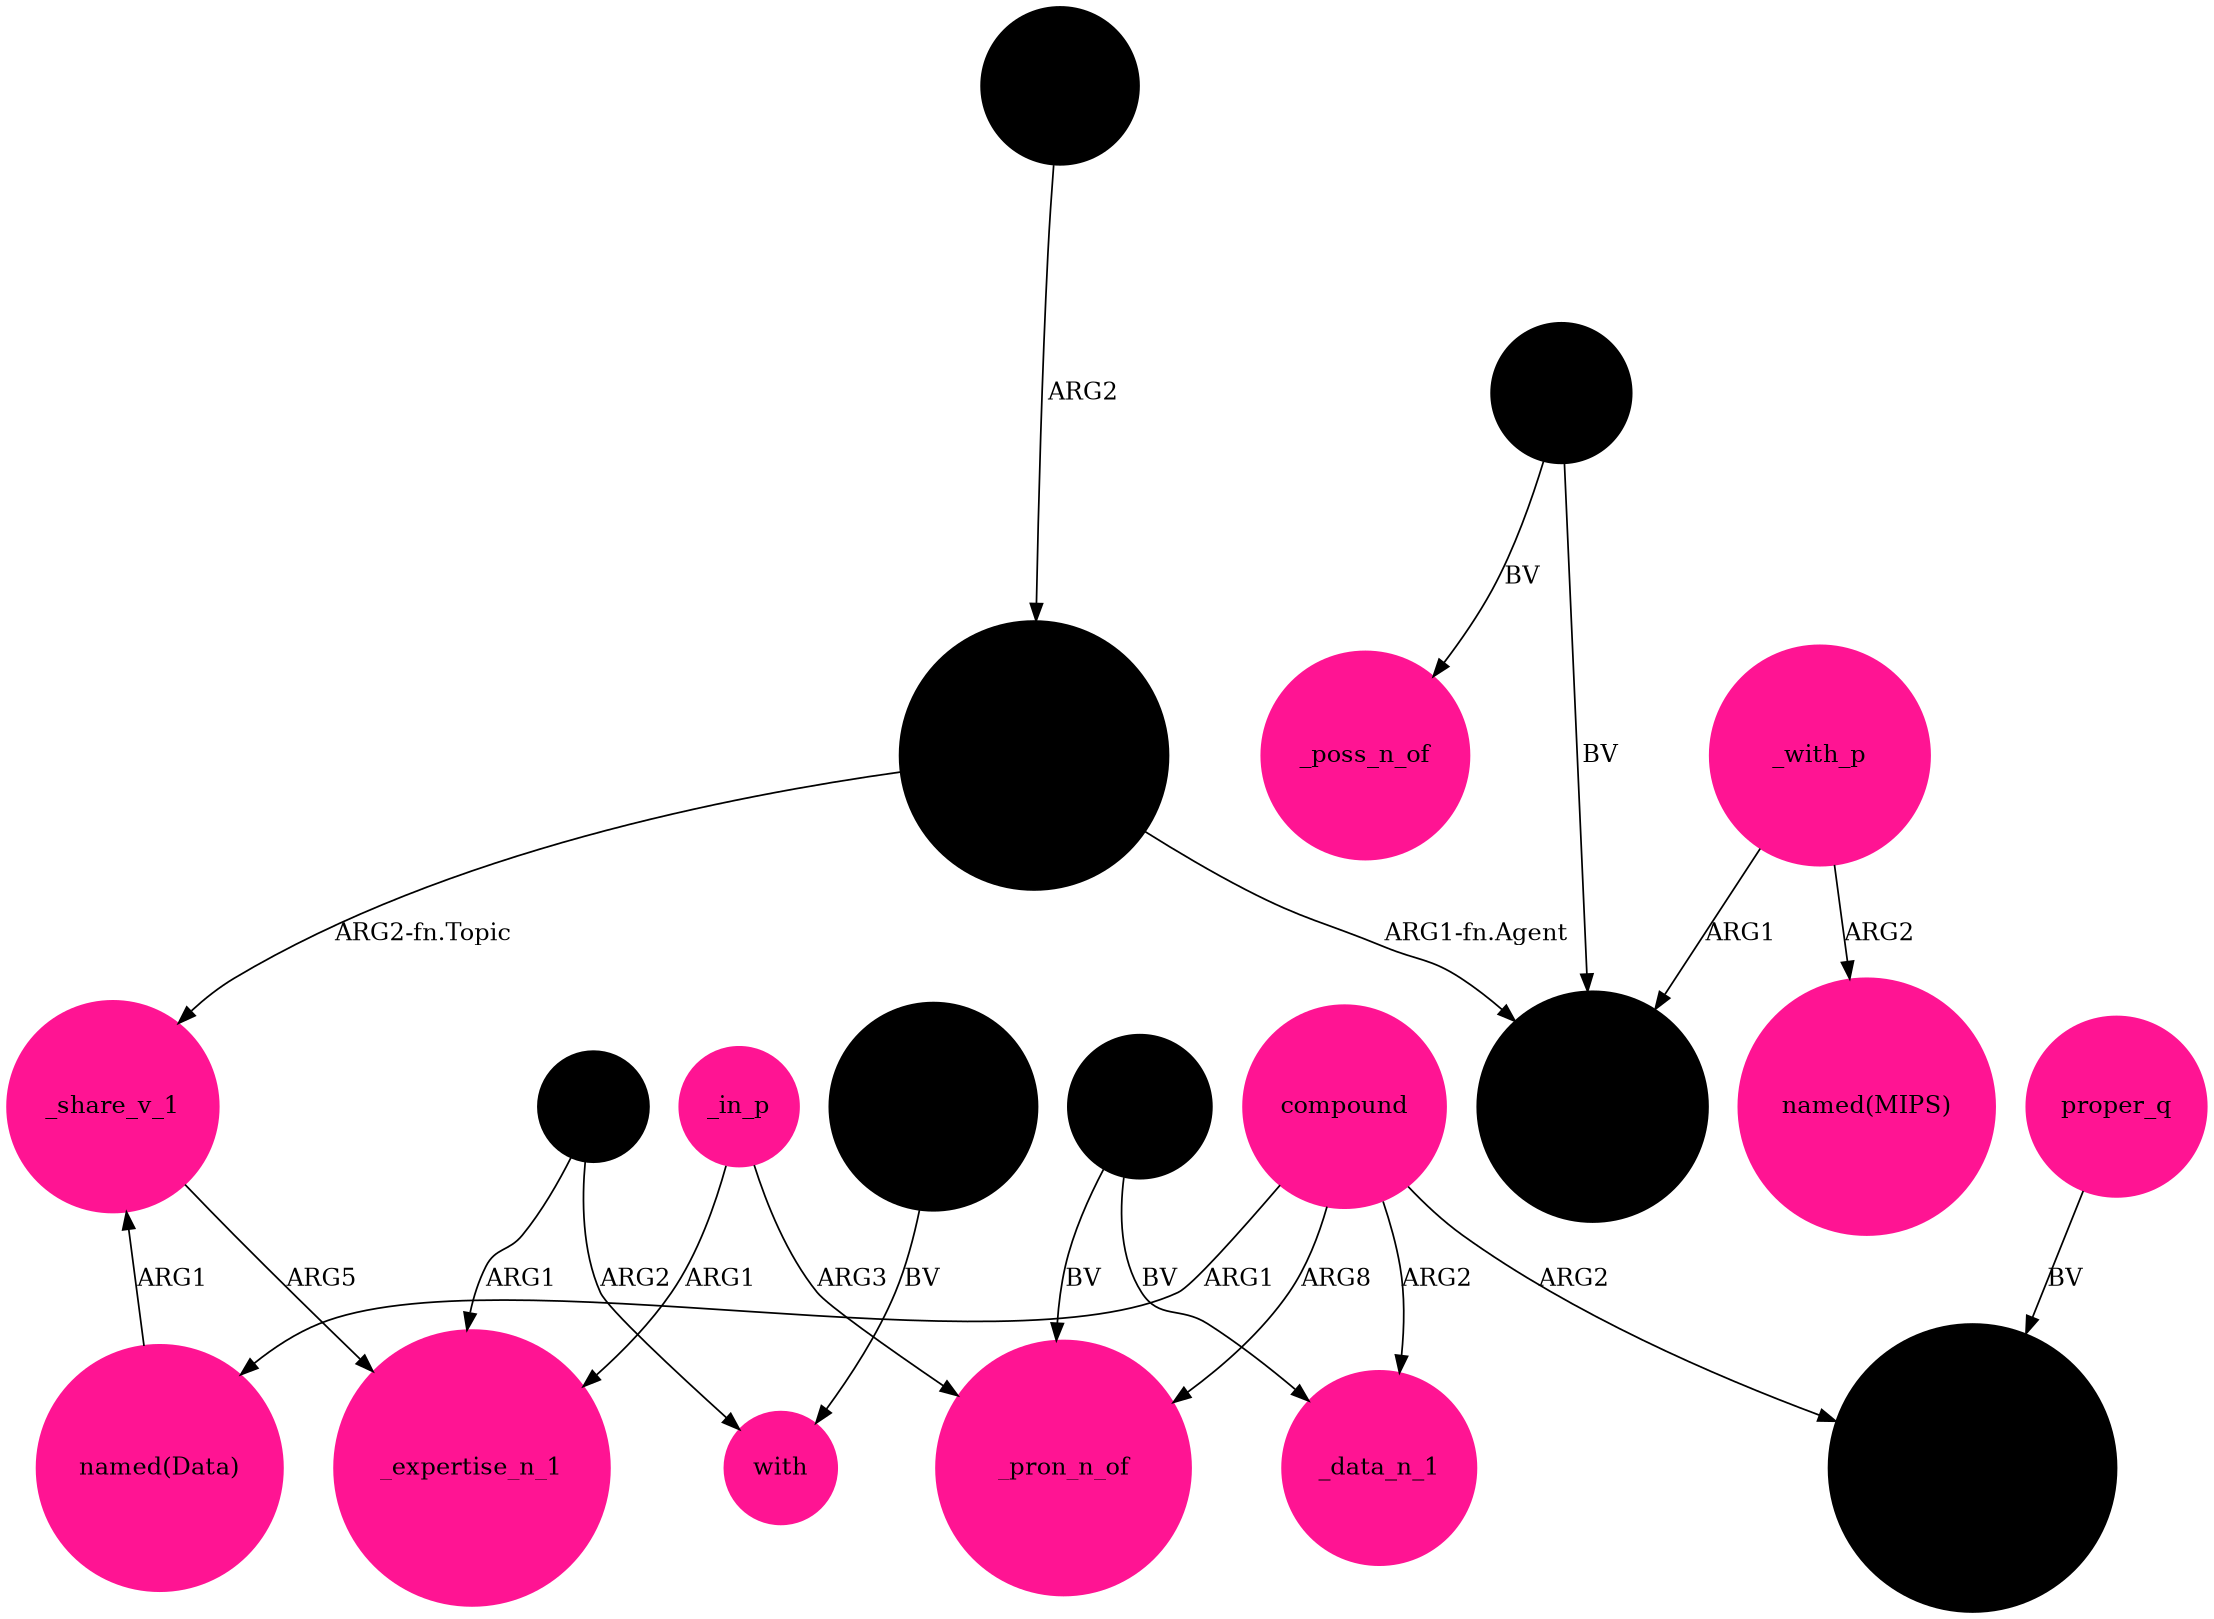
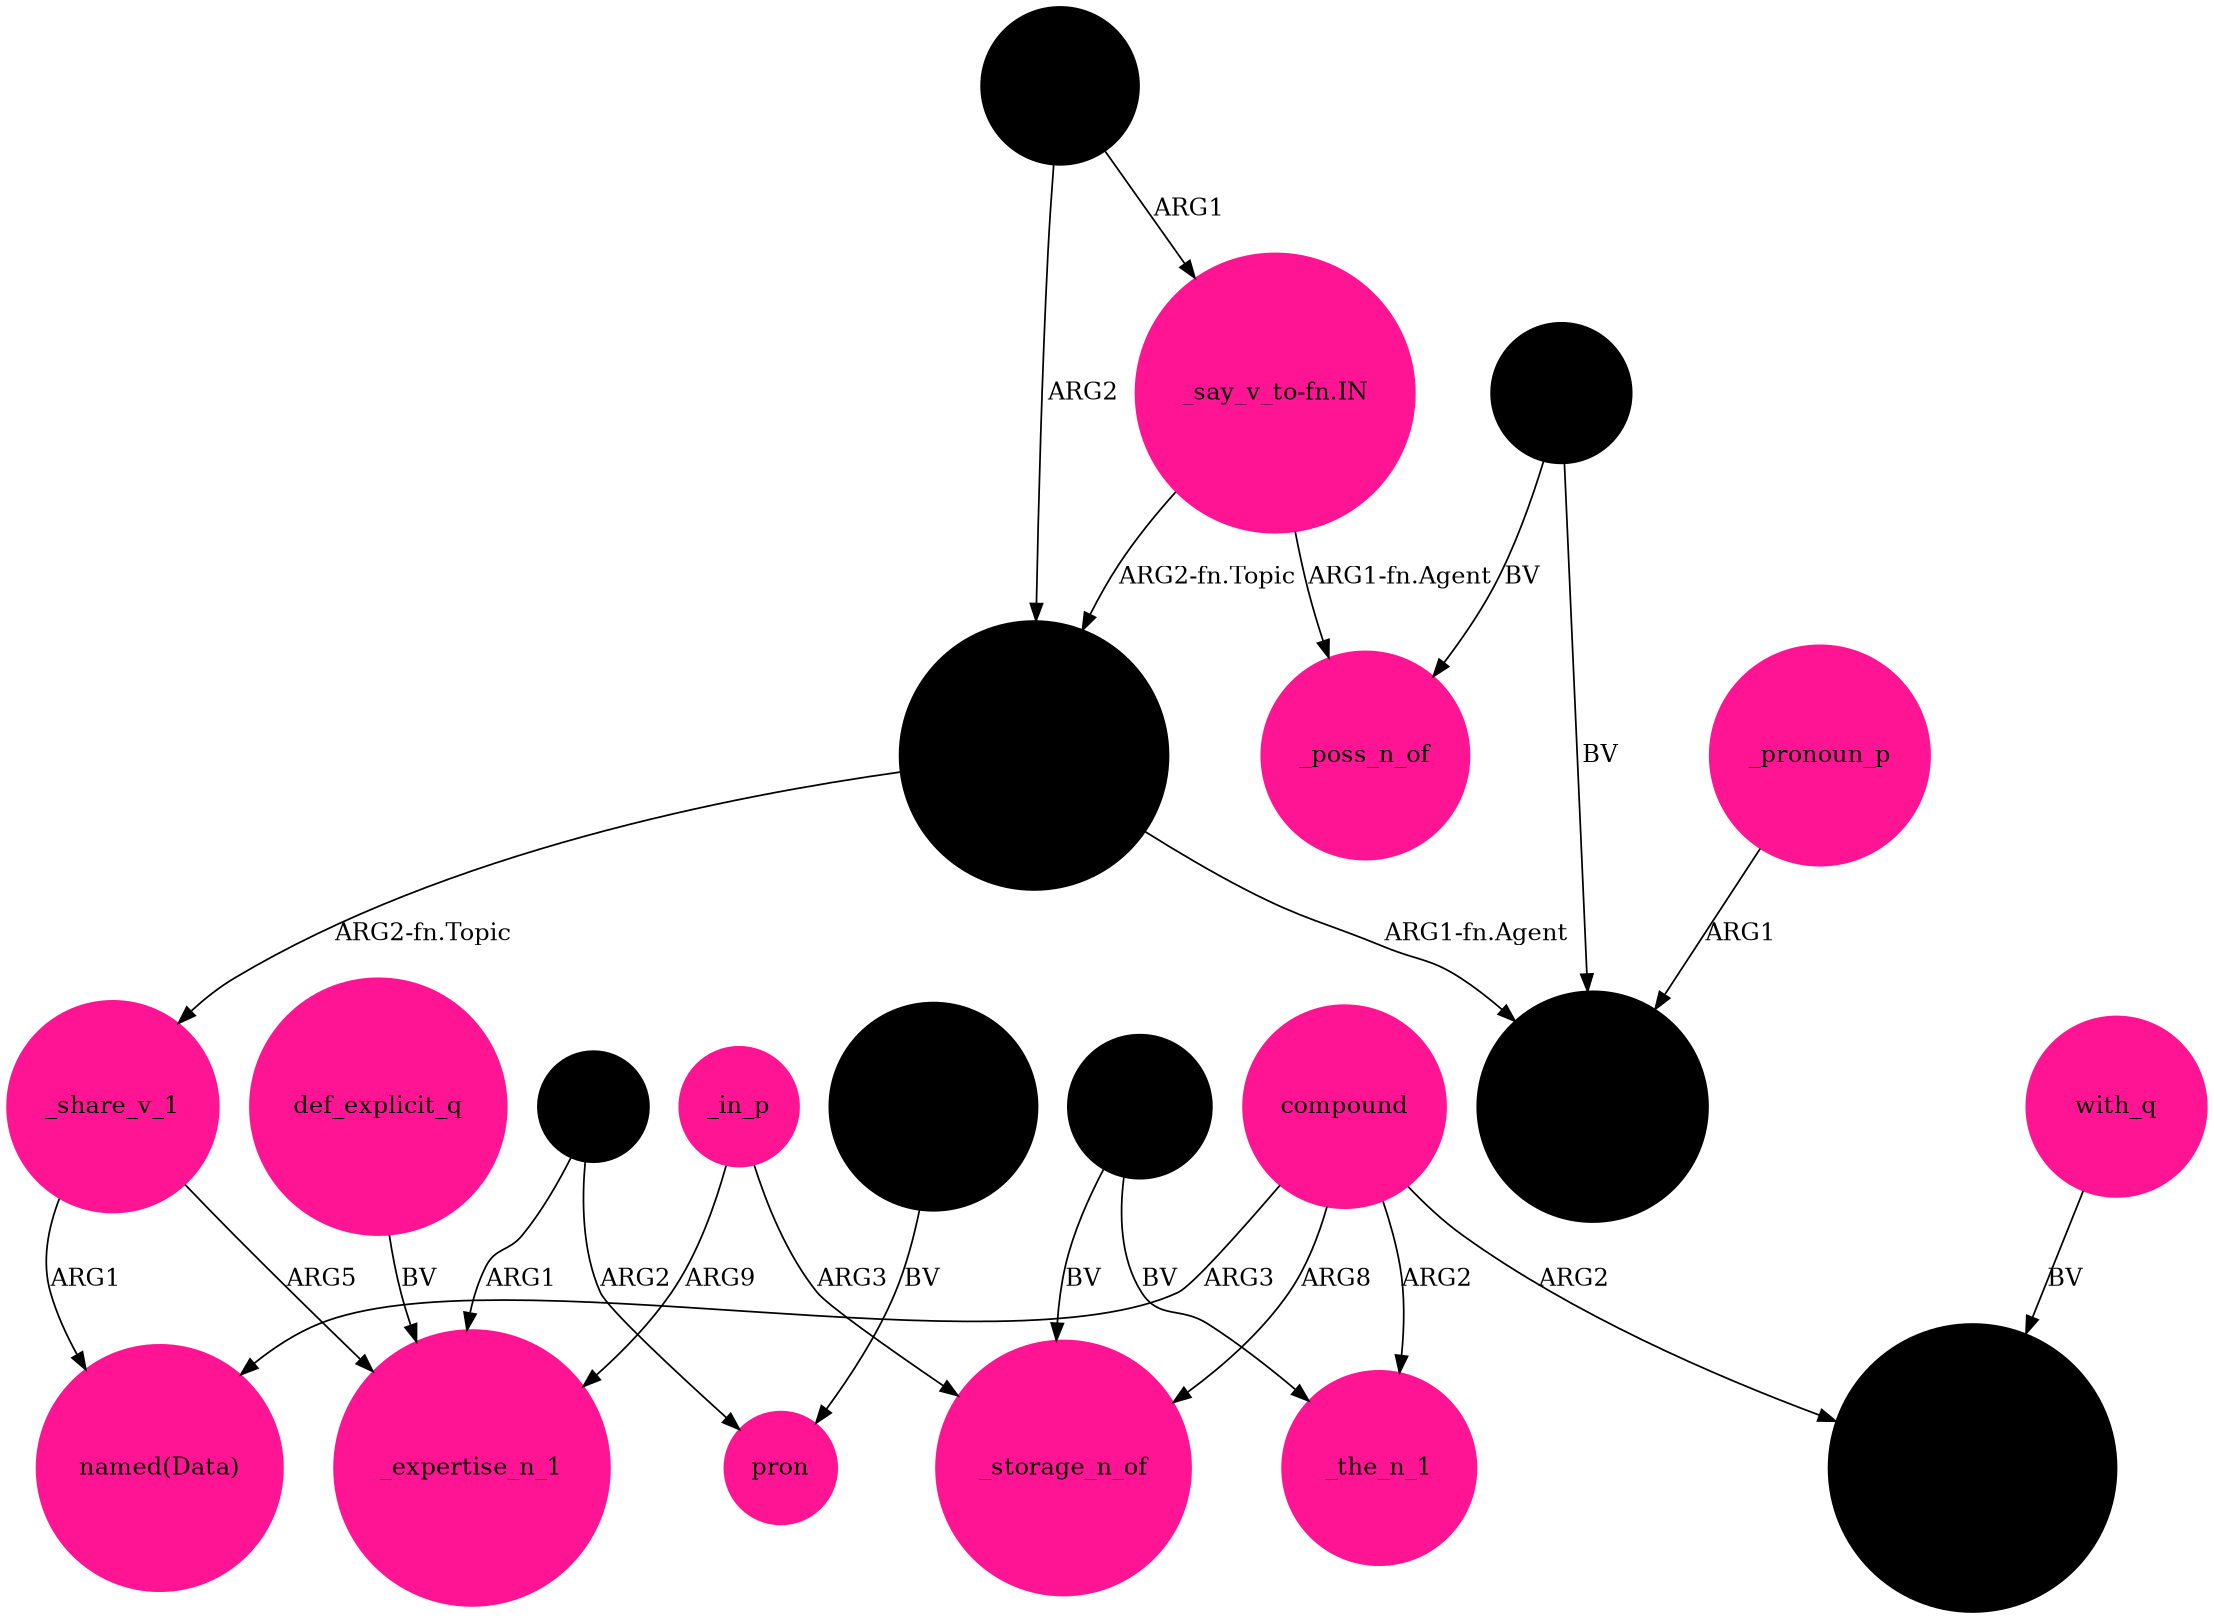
node "_say_v_to-fn.IN": added
node "_with_p": label "_with_p" -> "_pronoun_p"
node "def_explicit_q": added
node "named(MIPS)": removed
node "proper_q": label "proper_q" -> "with_q"
edge "_in_p" -> "_expertise_n_1": label "ARG1" -> "ARG9"
edge "compound" -> "named(Data)": label "ARG1" -> "ARG3"
edge "named(Data)" -> "_share_v_1": reversed
node "with": label "with" -> "pron"
node "_pron_n_of": label "_pron_n_of" -> "_storage_n_of"
node "_data_n_1": label "_data_n_1" -> "_the_n_1"
